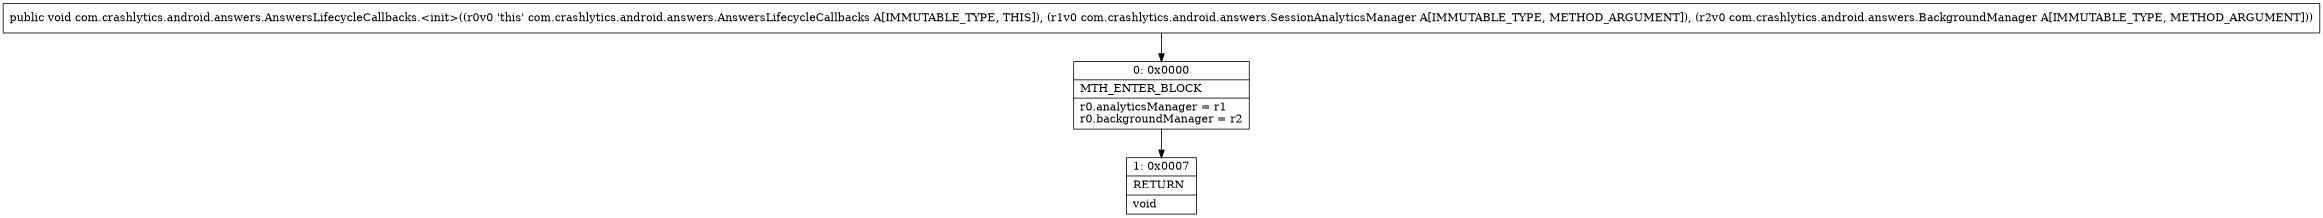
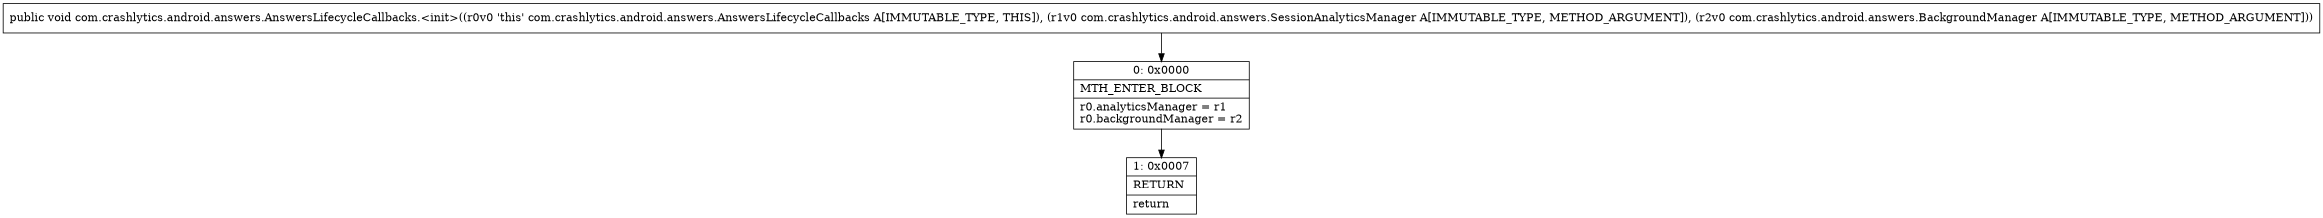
node "1: 0x0007": text "void" -> "return"
